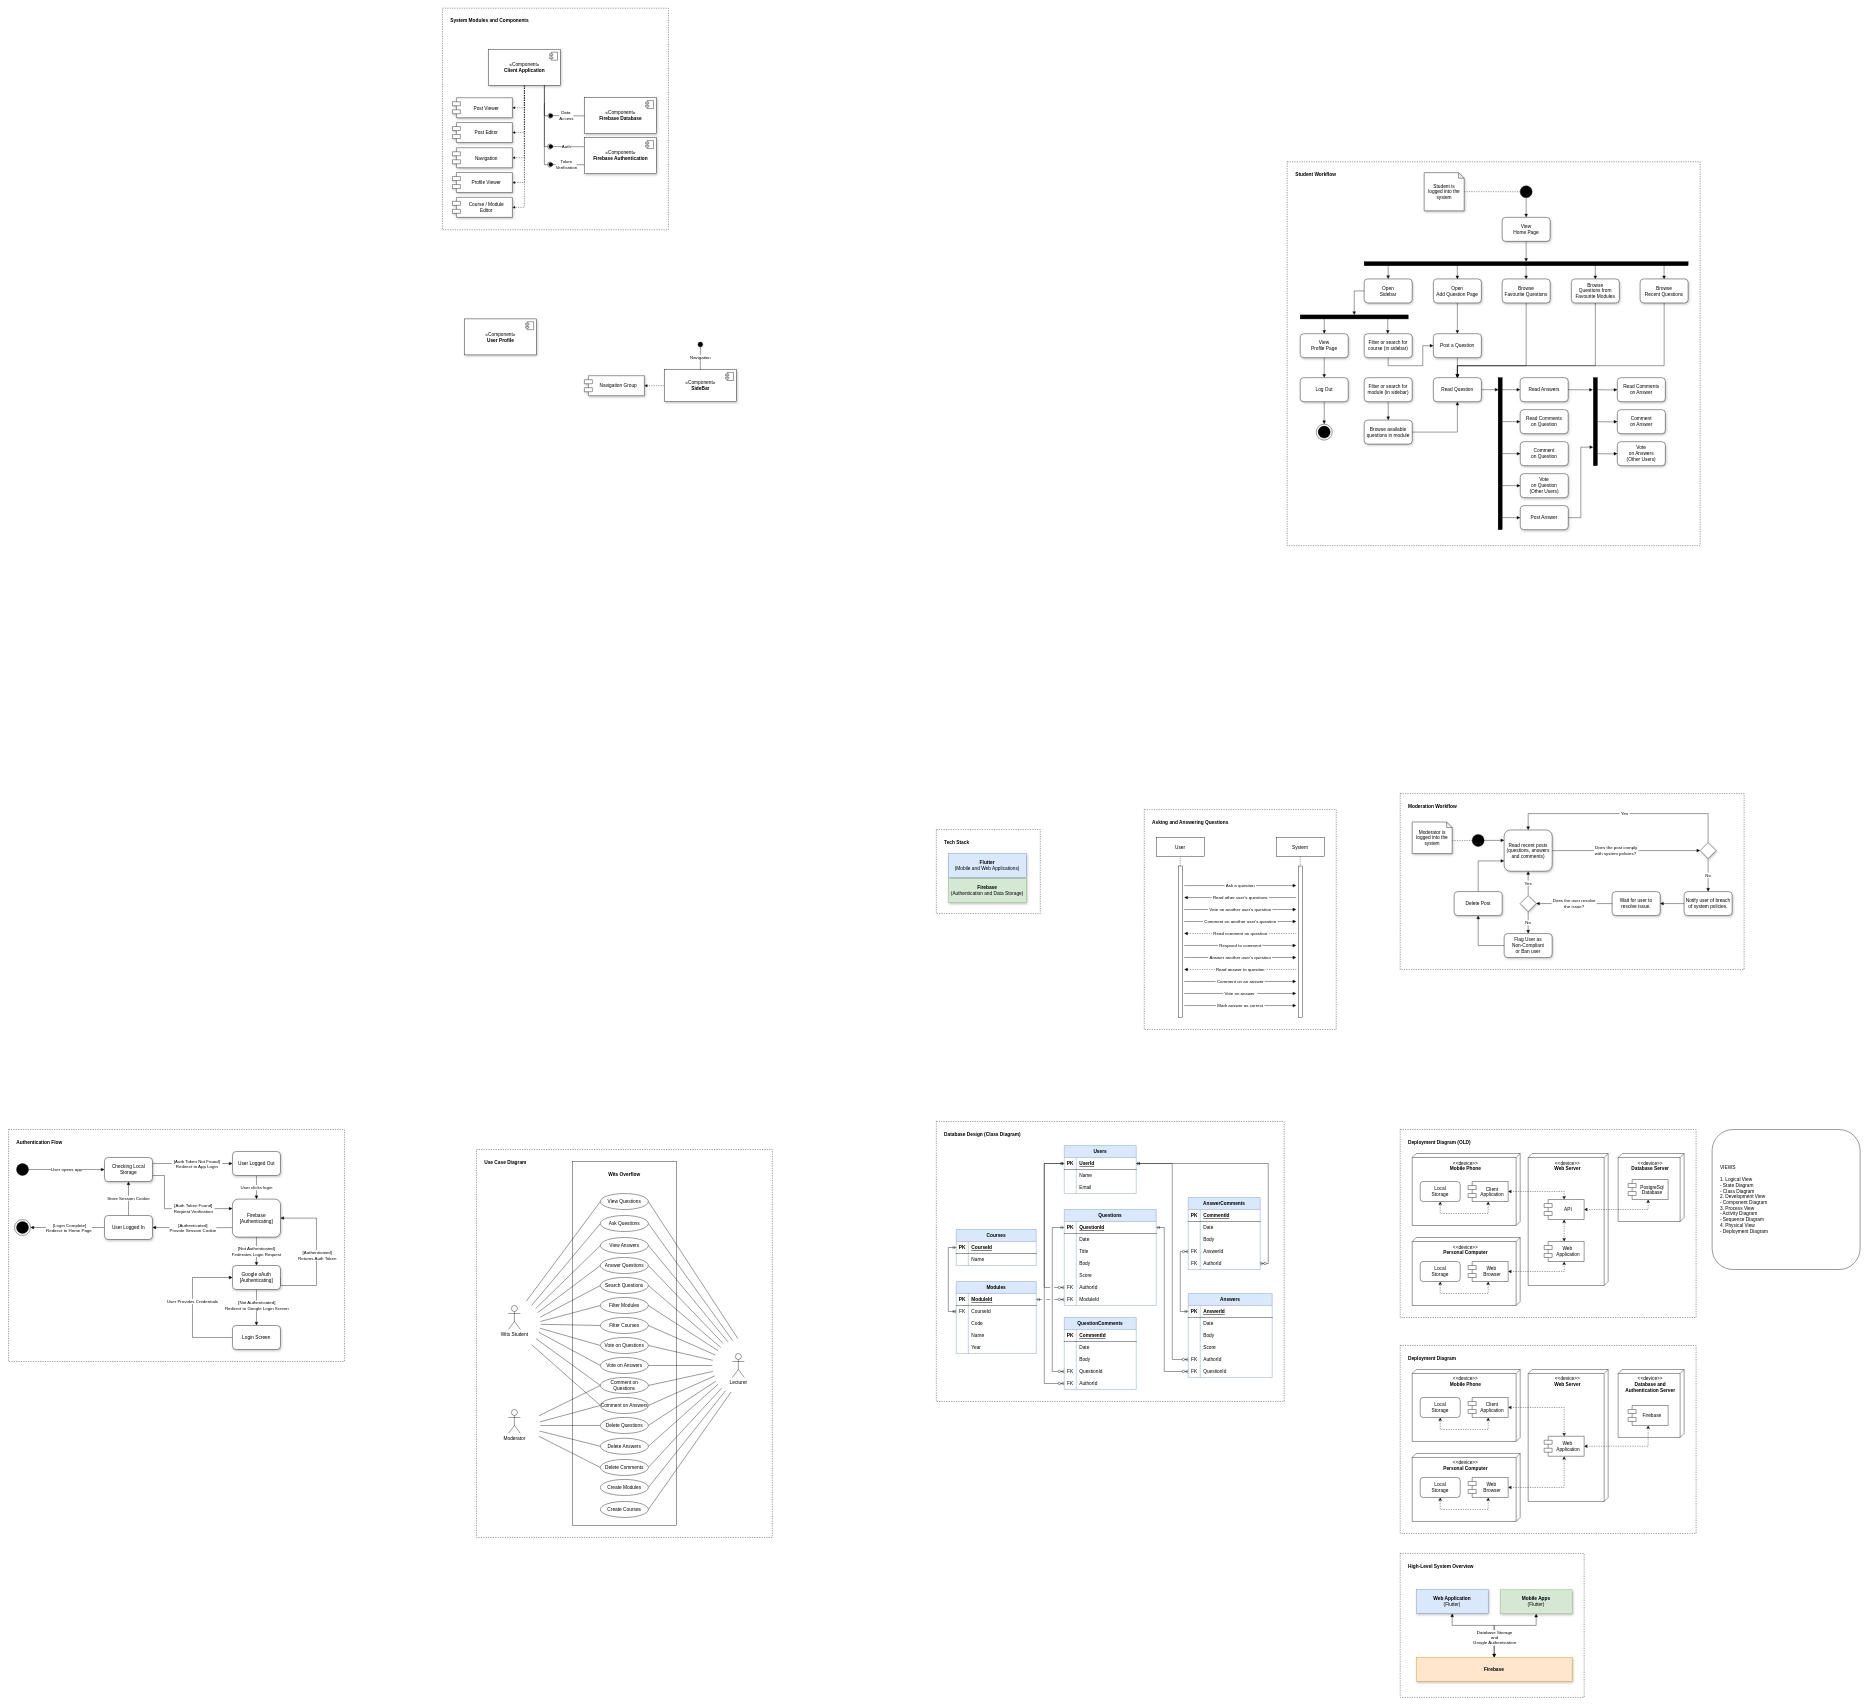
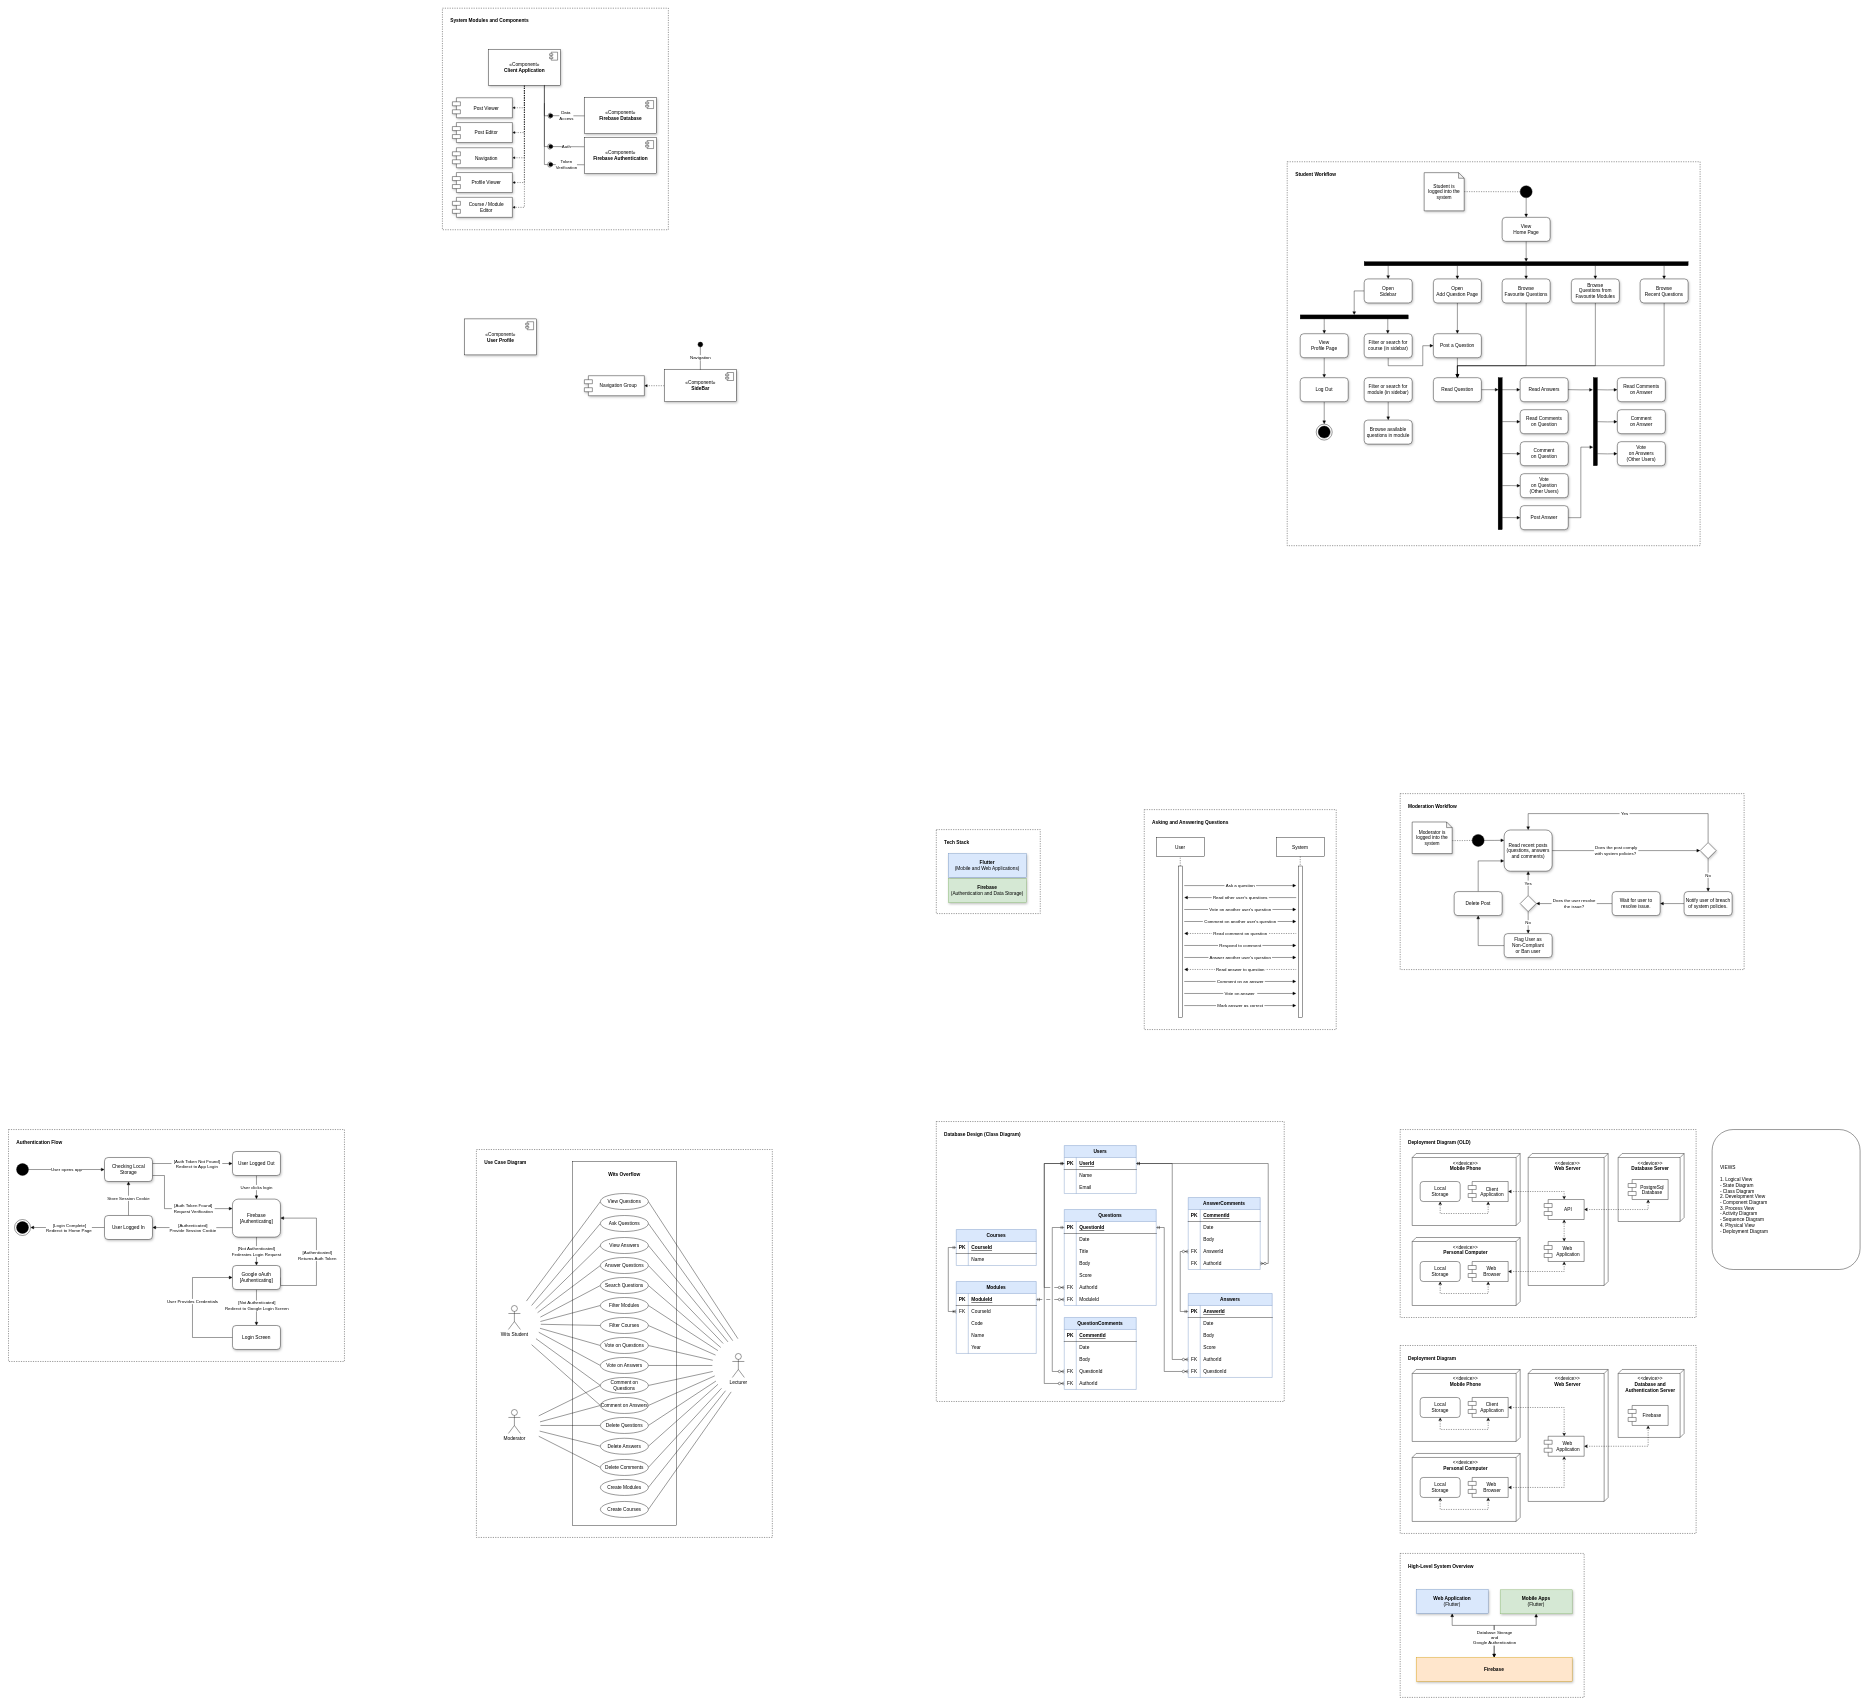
edge "Browse available questions in module" -> "Read Question": removed
